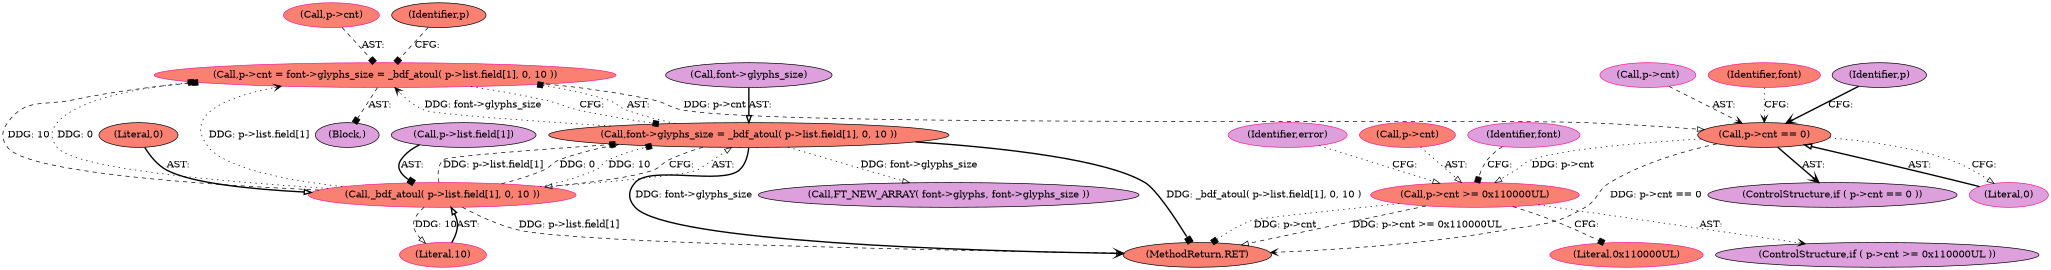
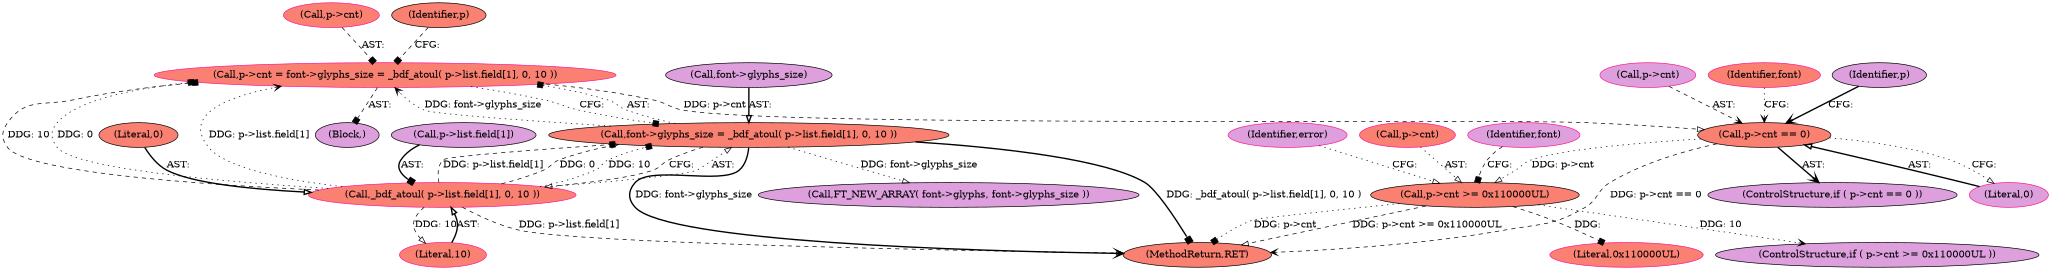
node "(Call,p->cnt >= 0x110000UL)": color deeppink -> black
edge "(Call,p->cnt >= 0x110000UL)" -> "(Literal,0x110000UL)": label "CFG: " -> "DDG: "
edge "(Call,p->cnt >= 0x110000UL)" -> "(ControlStructure,if ( p->cnt >= 0x110000UL ))": label "AST: " -> "DDG: 10"
